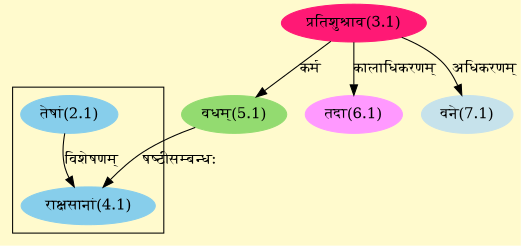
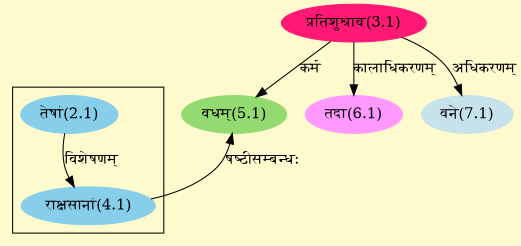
edge "वधम्(5.1)" -> "राक्षसानां(4.1)": reversed
